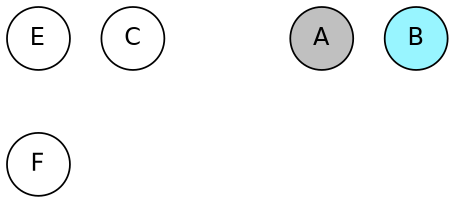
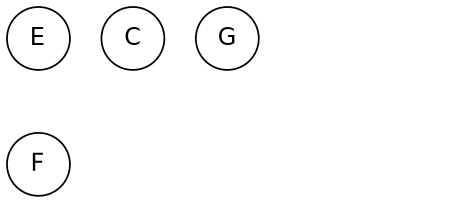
node "G": added
node "A": removed
node "B": removed
